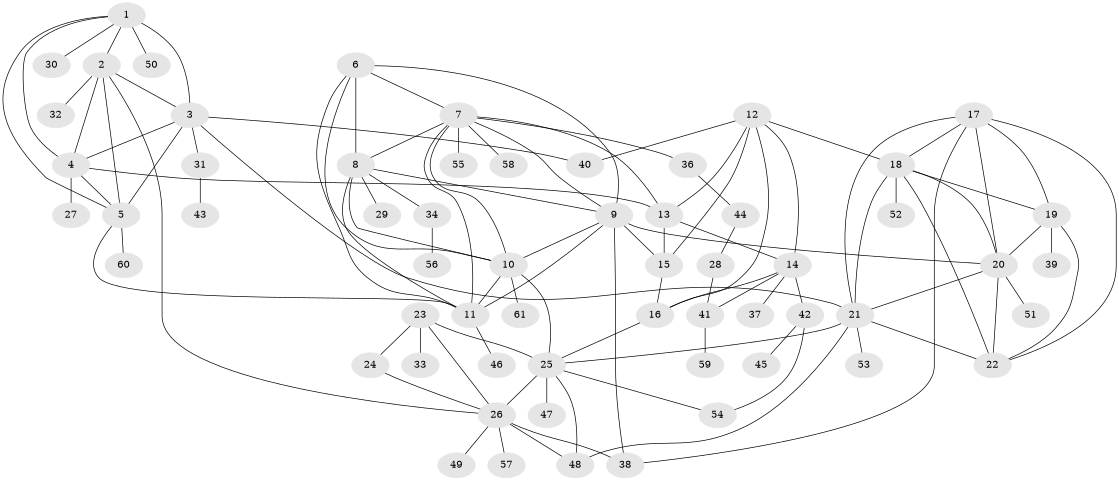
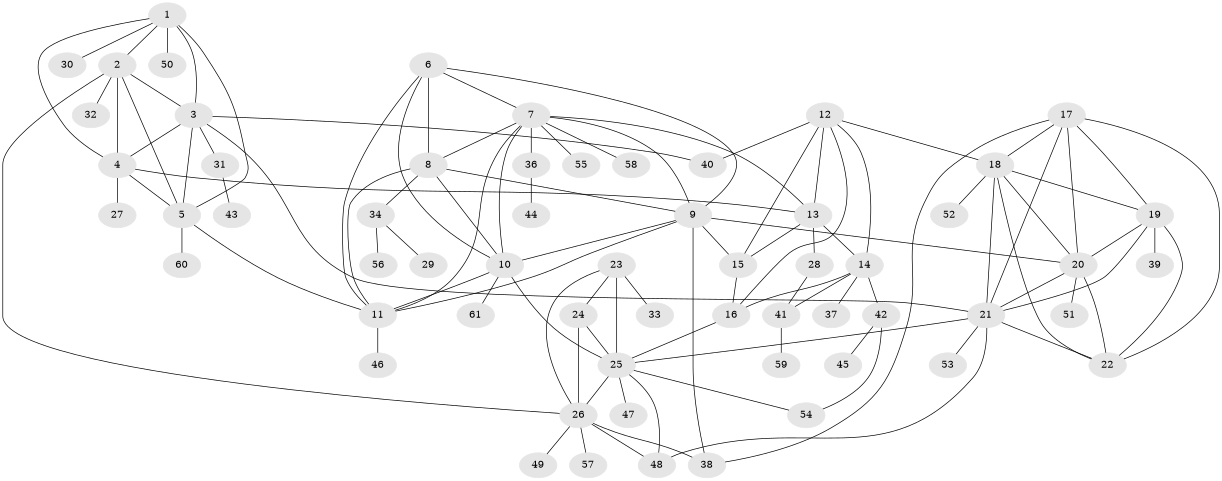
edge "8" -- "29": now "34" -- "29"
edge "44" -- "28": now "13" -- "28"
edge "19" -- "21": added
edge "24" -- "25": added
